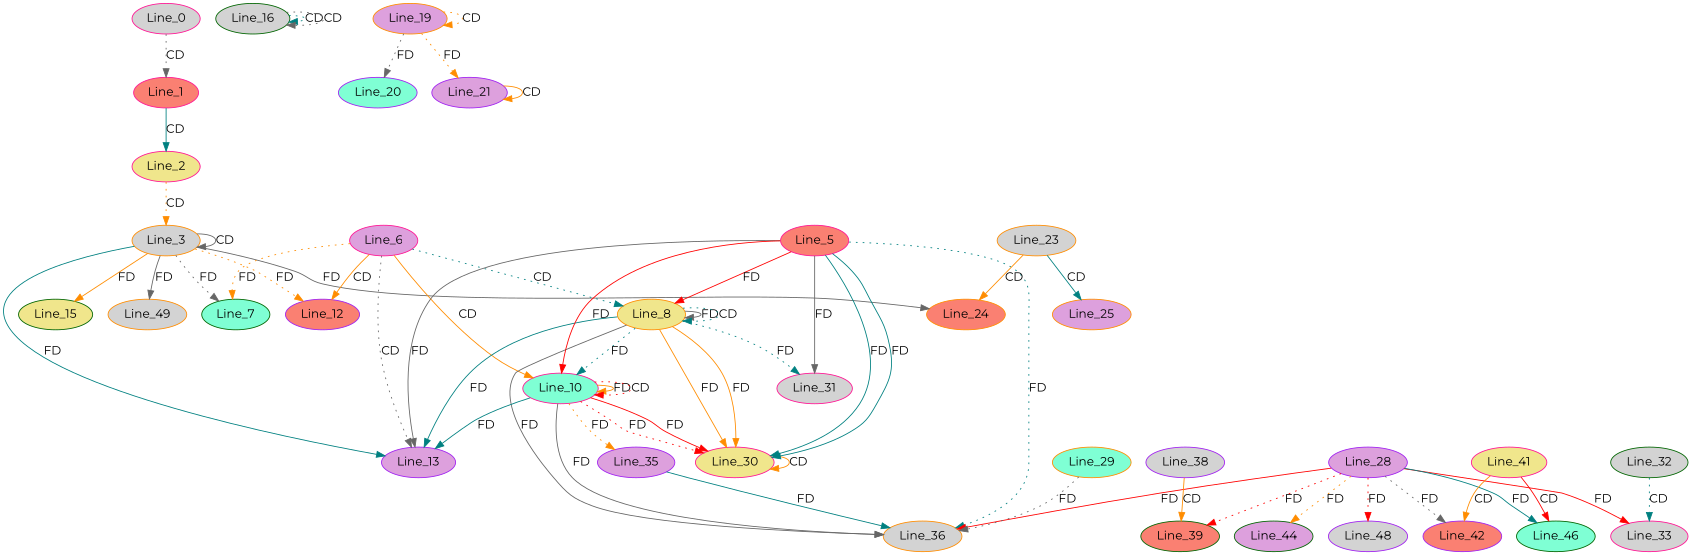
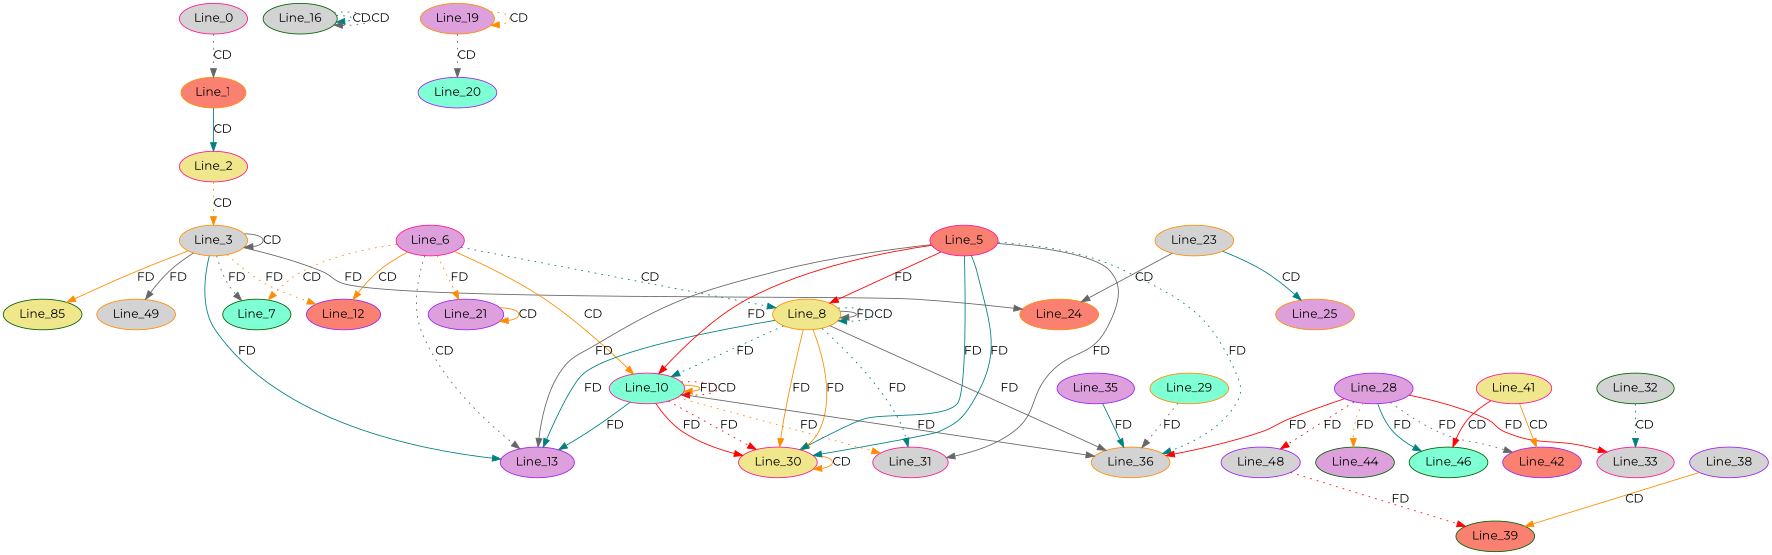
edge "Line_19" -> "Line_21": now "Line_6" -> "Line_21"
edge "Line_19" -> "Line_20": label "FD" -> "CD"
node "Line_1": color deeppink -> darkorange
edge "Line_23" -> "Line_24": color darkorange -> gray40
edge "Line_6" -> "Line_7": label "FD" -> "CD"
node "Line_15": label "Line_15" -> "Line_85"
edge "Line_10" -> "Line_35": now "Line_10" -> "Line_31"
edge "Line_28" -> "Line_39": now "Line_48" -> "Line_39"
